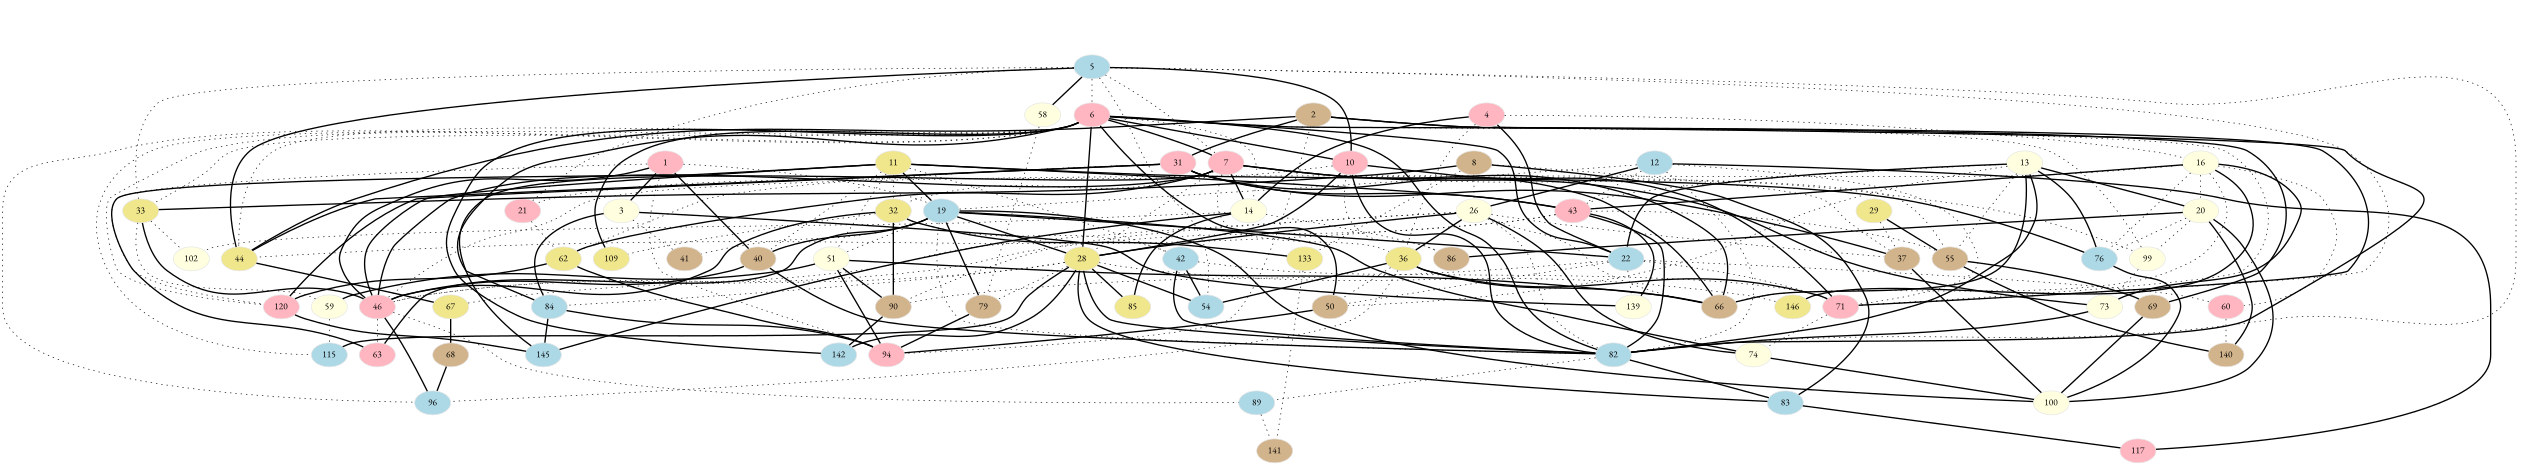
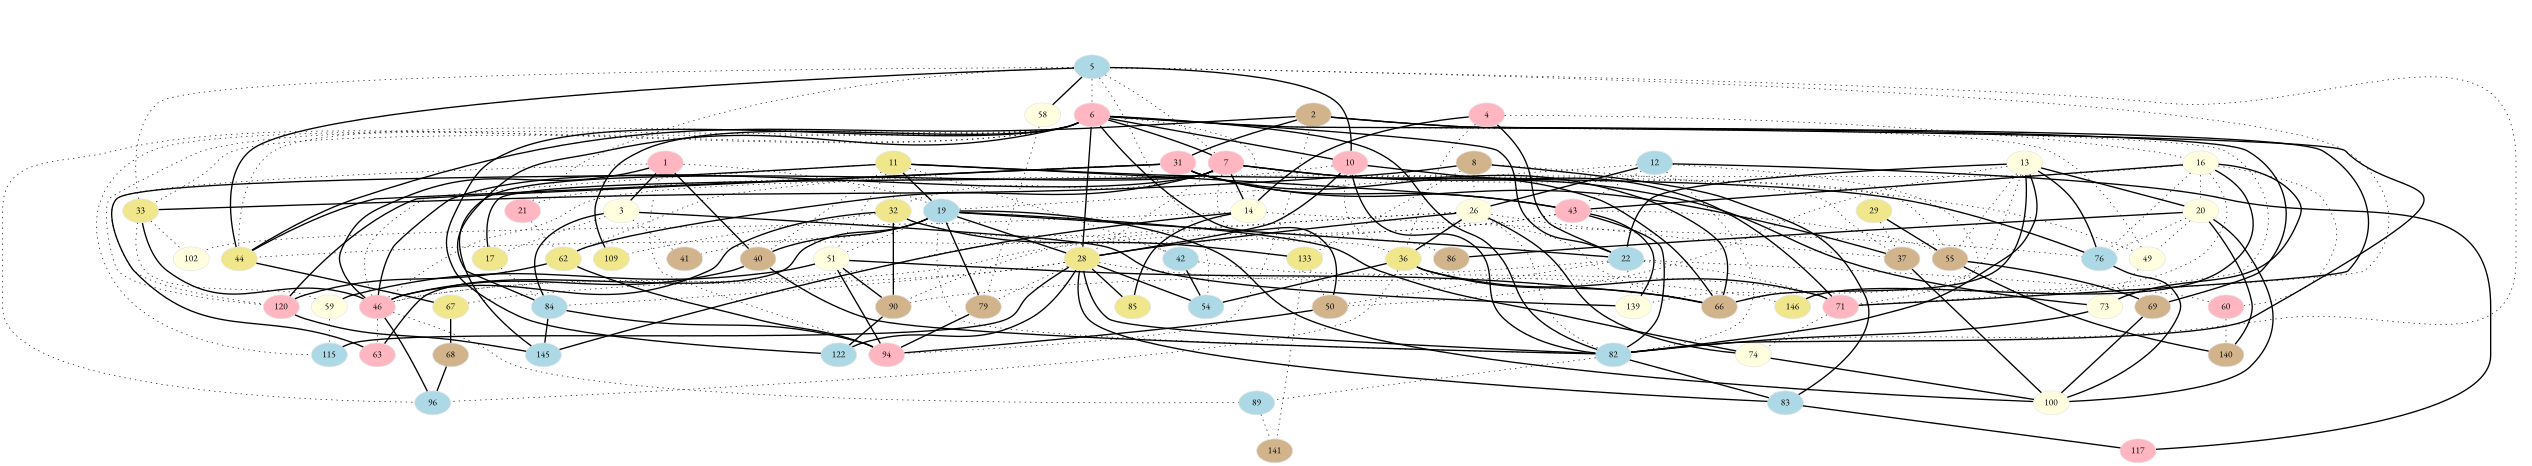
edge "13" -- "43": now "13" -- "139"
edge "11" -- "46": style bold -> dotted
edge "14" -- "86": now "14" -- "76"
node "17": added
node "99": label "99" -> "49"
edge "36" -- "50": now "133" -- "50"
edge "42" -- "82": removed
node "142": label "142" -> "122"
